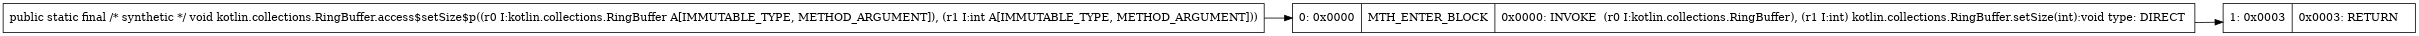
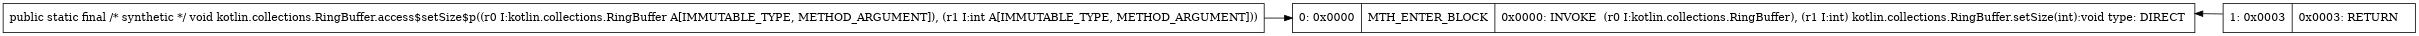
edge "0: 0x0000" -> "1: 0x0003": reversed
